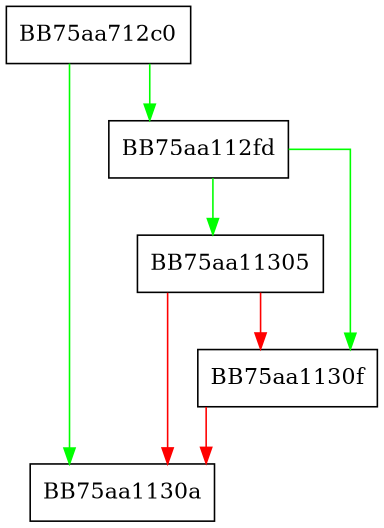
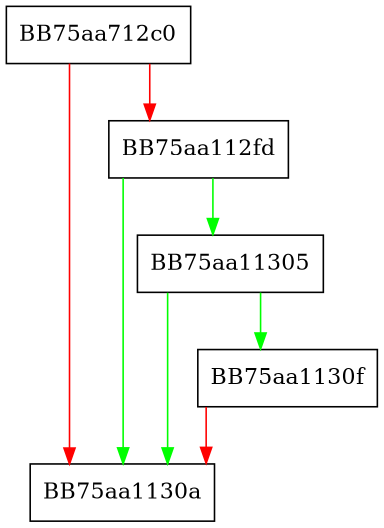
edge "BB75aa712c0" -> "BB75aa112fd": color green -> red
edge "BB75aa112fd" -> "BB75aa1130f": now "BB75aa112fd" -> "BB75aa1130a"
edge "BB75aa712c0" -> "BB75aa1130a": color green -> red
edge "BB75aa11305" -> "BB75aa1130f": color red -> green
edge "BB75aa11305" -> "BB75aa1130a": color red -> green
